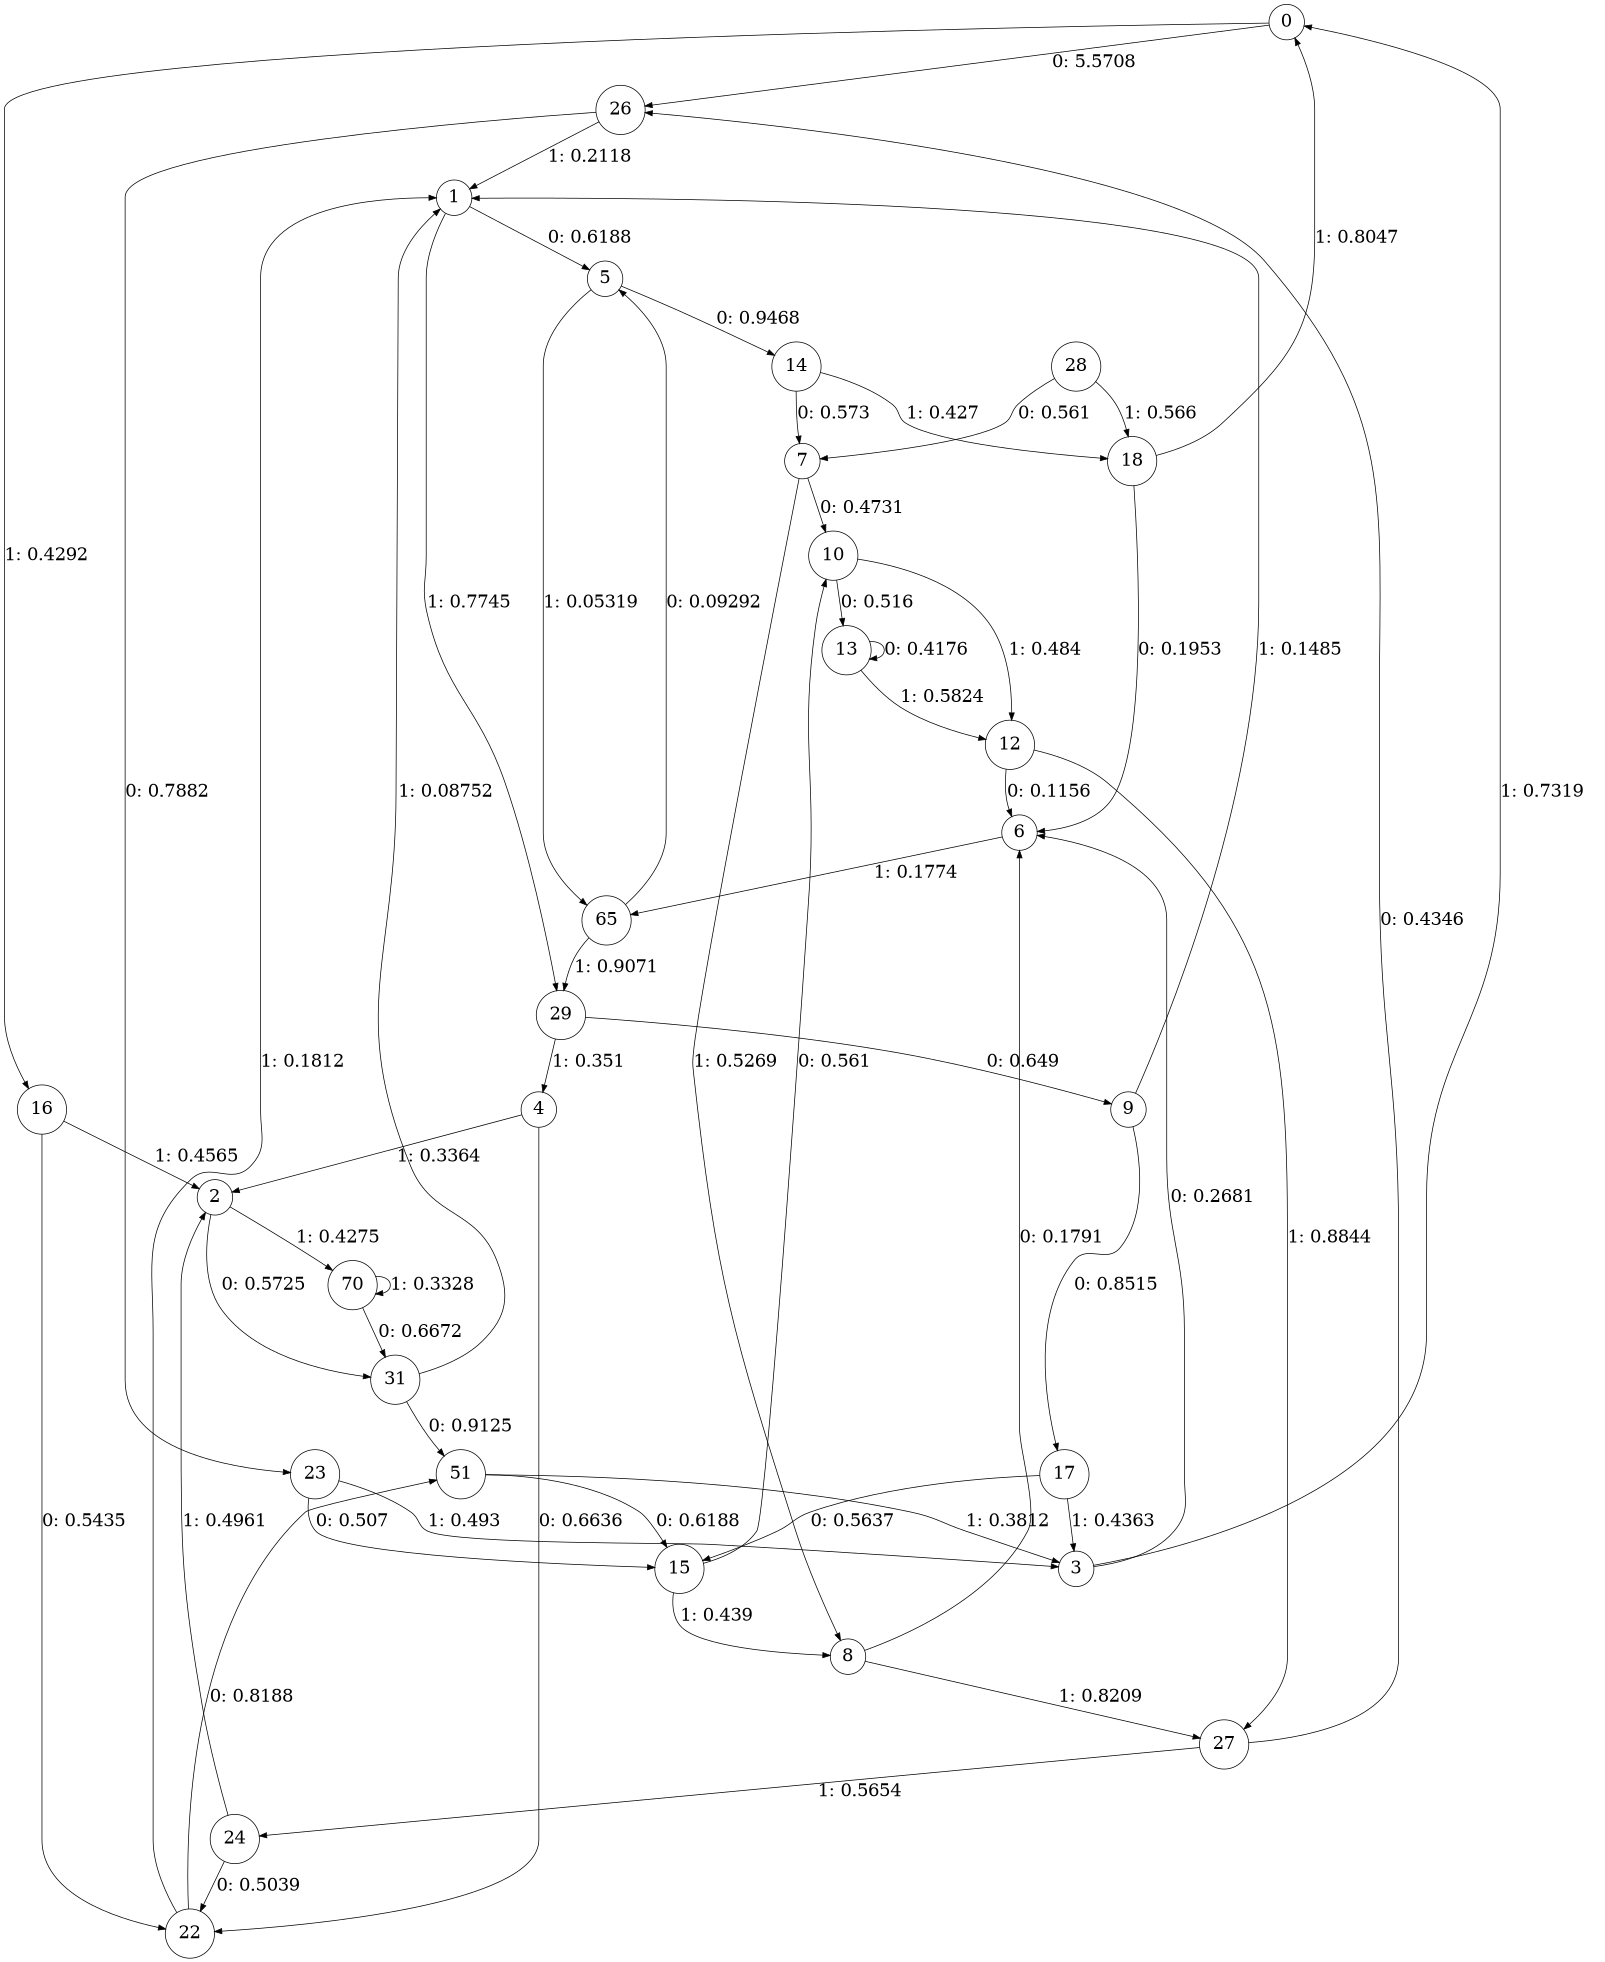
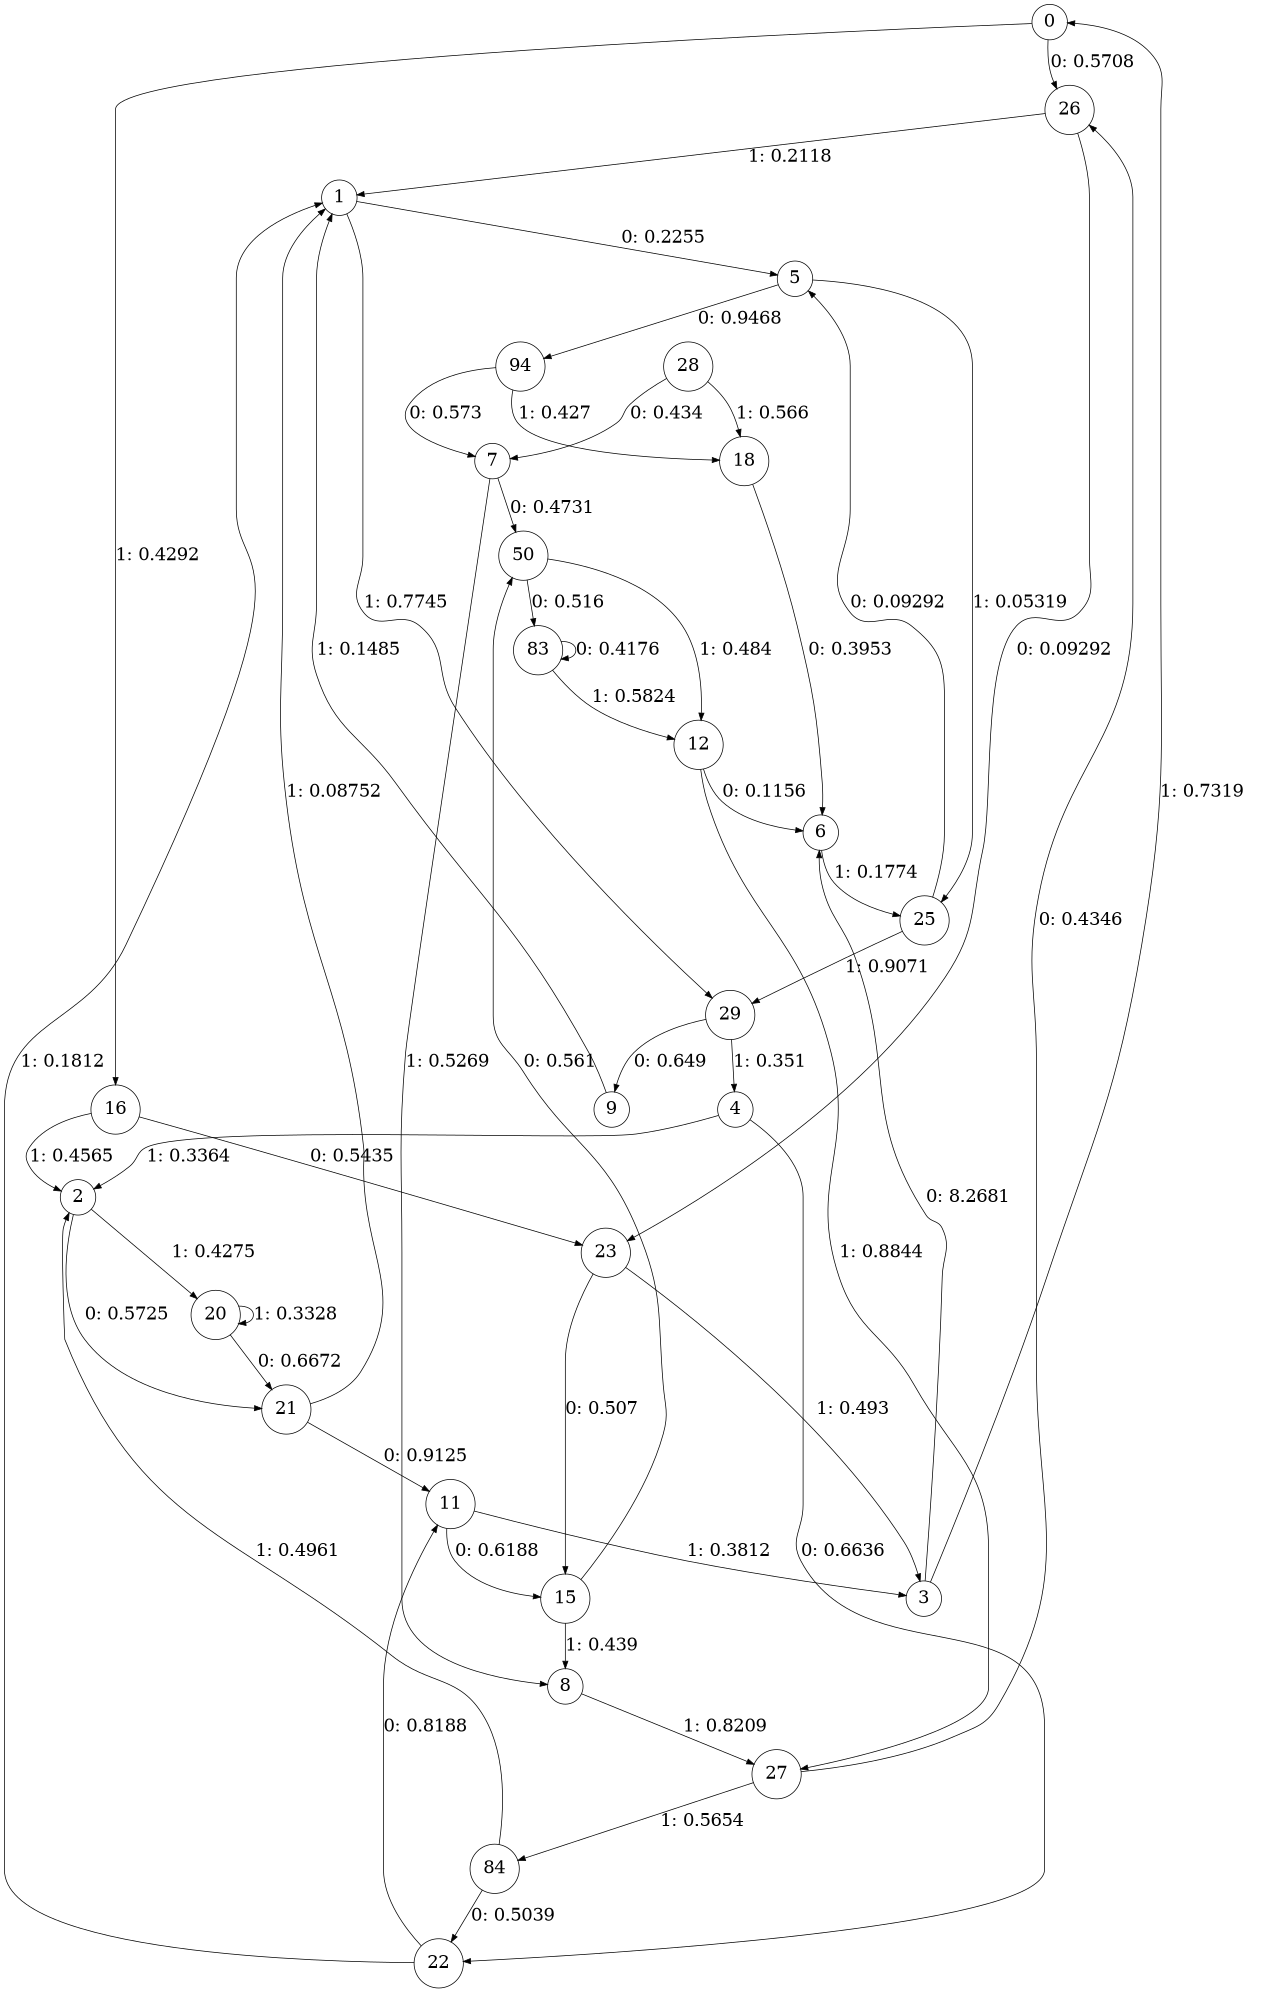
edge "0" -> "26": label "0: 5.5708   " -> "0: 0.5708   "
edge "1" -> "5": label "0: 0.6188   " -> "0: 0.2255   "
edge "18" -> "0": removed, label "1: 0.8047"
node "14": label "14" -> "94"
edge "28" -> "7": label "0: 0.561    " -> "0: 0.434    "
node "10": label "10" -> "50"
node "13": label "13" -> "83"
edge "18" -> "6": label "0: 0.1953   " -> "0: 0.3953   "
edge "26" -> "23": label "0: 0.7882   " -> "0: 0.09292  "
node "65": label "65" -> "25"
edge "3" -> "6": label "0: 0.2681   " -> "0: 8.2681   "
node "70": label "70" -> "20"
edge "8" -> "6": removed, label "0: 0.1791"
node "31": label "31" -> "21"
node "51": label "51" -> "11"
node "17": removed
edge "16" -> "22": now "16" -> "23"
node "24": label "24" -> "84"
